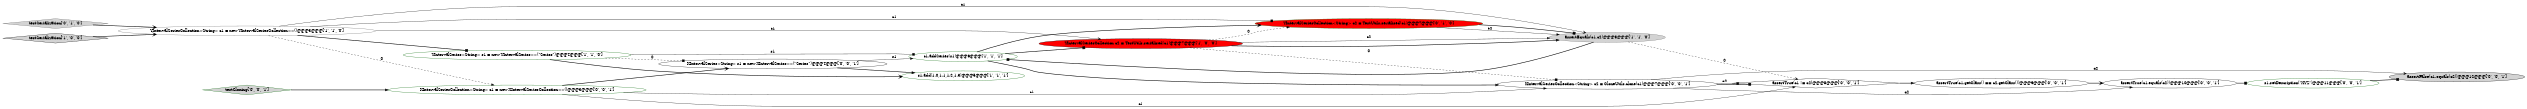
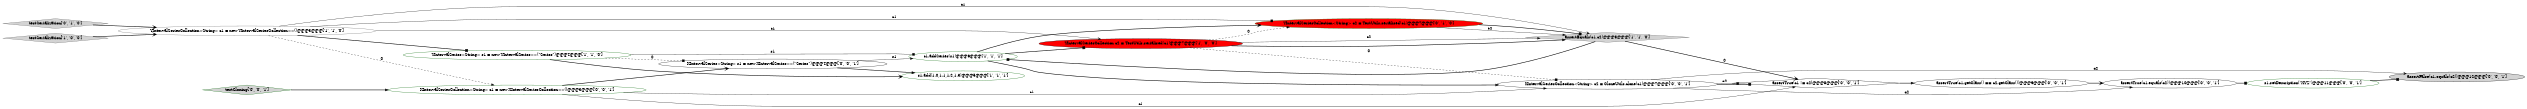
node "assertEquals(c1,c2)@@@8@@@['1', '1', '0']": shape ellipse -> diamond
node "testSerialization['1', '0', '0']": color black -> gray40
edge "assertEquals(c1,c2)@@@8@@@['1', '1', '0']" -> "assertTrue(c1 != c2)@@@8@@@['0', '0', '1']": style dashed -> bold
